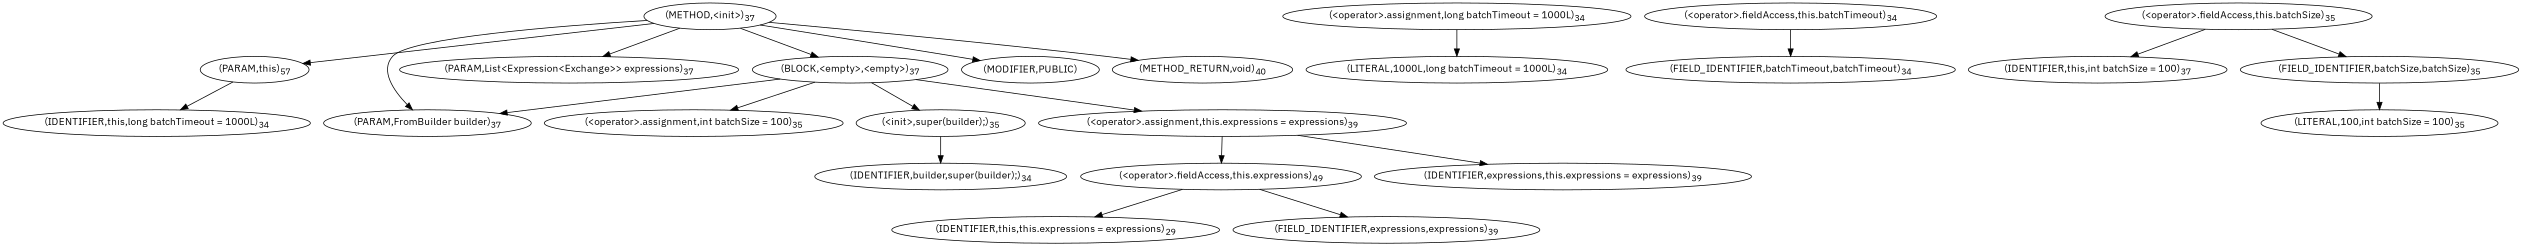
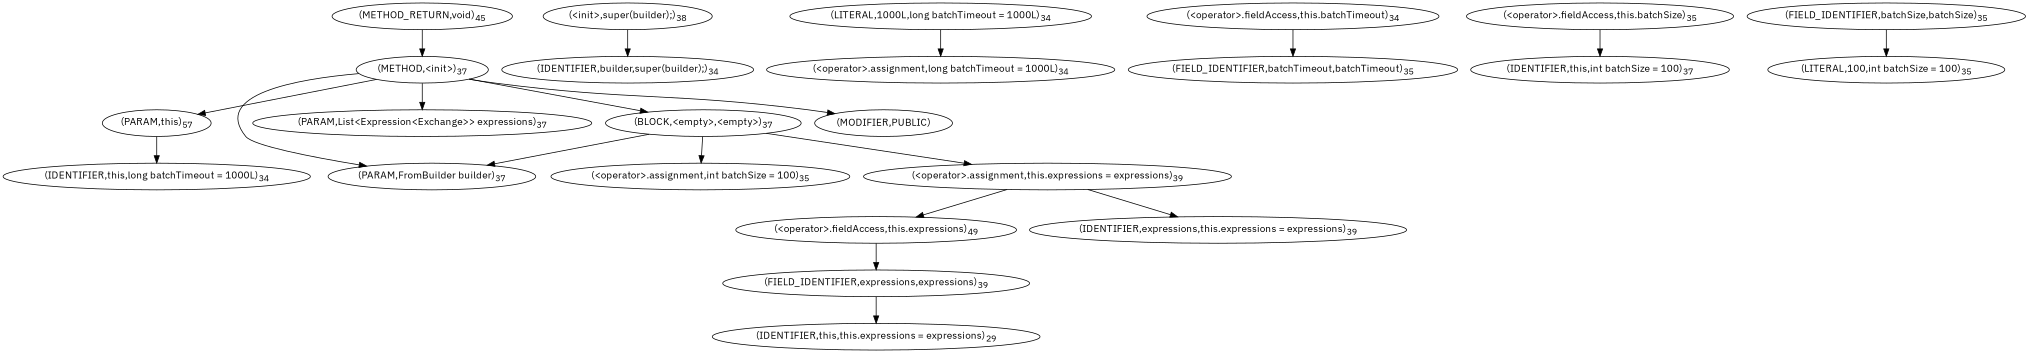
edge "(<operator>.assignment,long batchTimeout = 1000L)" -> "(LITERAL,1000L,long batchTimeout = 1000L)": reversed
edge "(METHOD,<init>)" -> "(METHOD_RETURN,void)": reversed
edge "(<operator>.fieldAccess,this.batchSize)" -> "(FIELD_IDENTIFIER,batchSize,batchSize)": removed
node "(METHOD_RETURN,void)": text "40" -> "45"
node "(FIELD_IDENTIFIER,batchTimeout,batchTimeout)": text "34" -> "35"
edge "(BLOCK,<empty>,<empty>)" -> "(<init>,super(builder);)": removed
node "(<init>,super(builder);)": text "35" -> "38"
edge "(<operator>.fieldAccess,this.expressions)" -> "(IDENTIFIER,this,this.expressions = expressions)": now "(FIELD_IDENTIFIER,expressions,expressions)" -> "(IDENTIFIER,this,this.expressions = expressions)"
